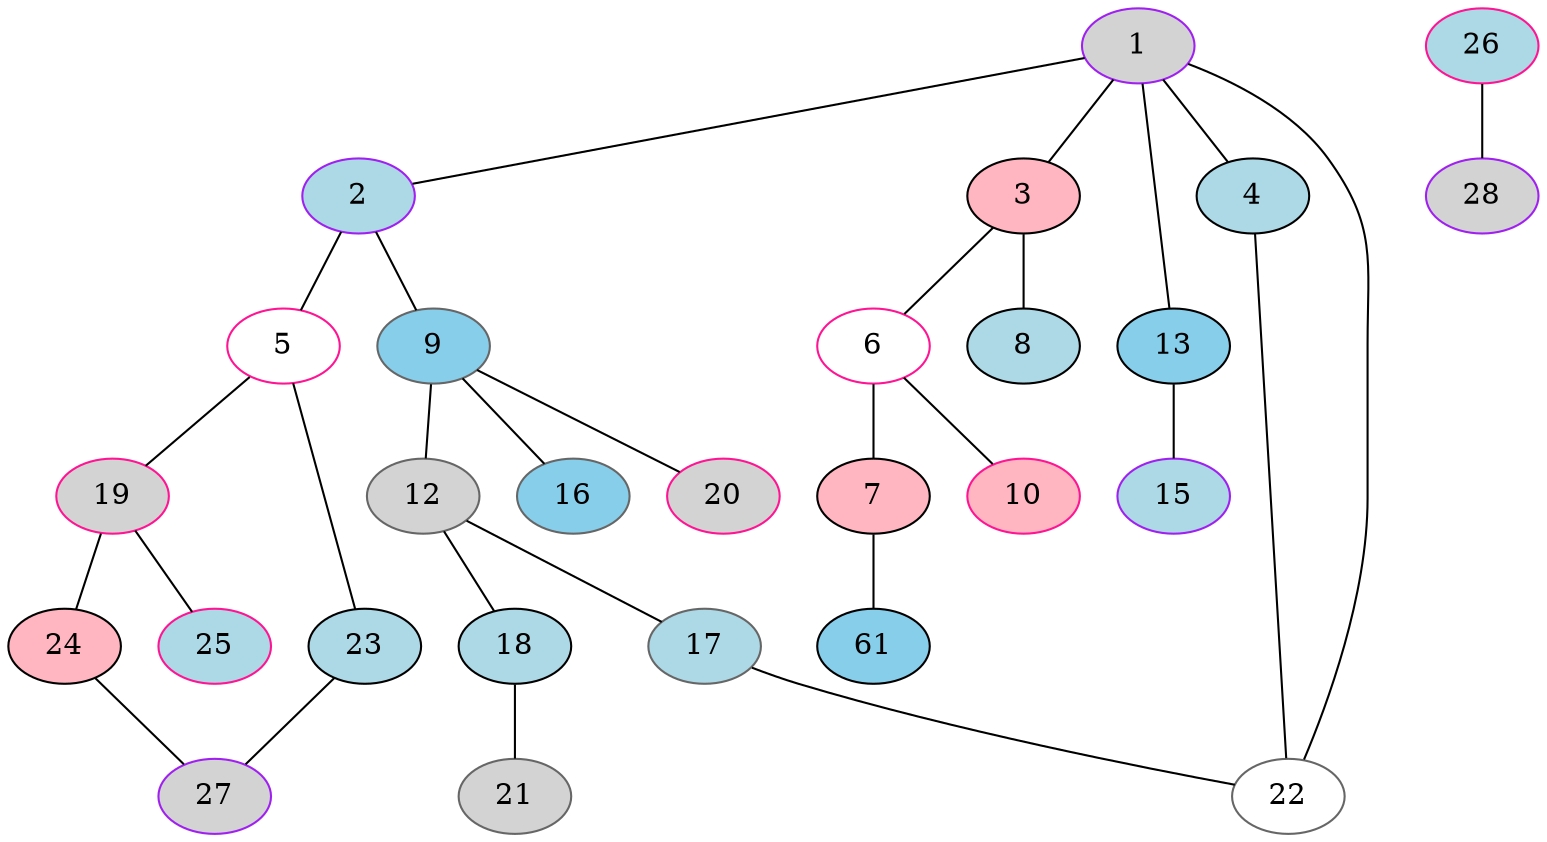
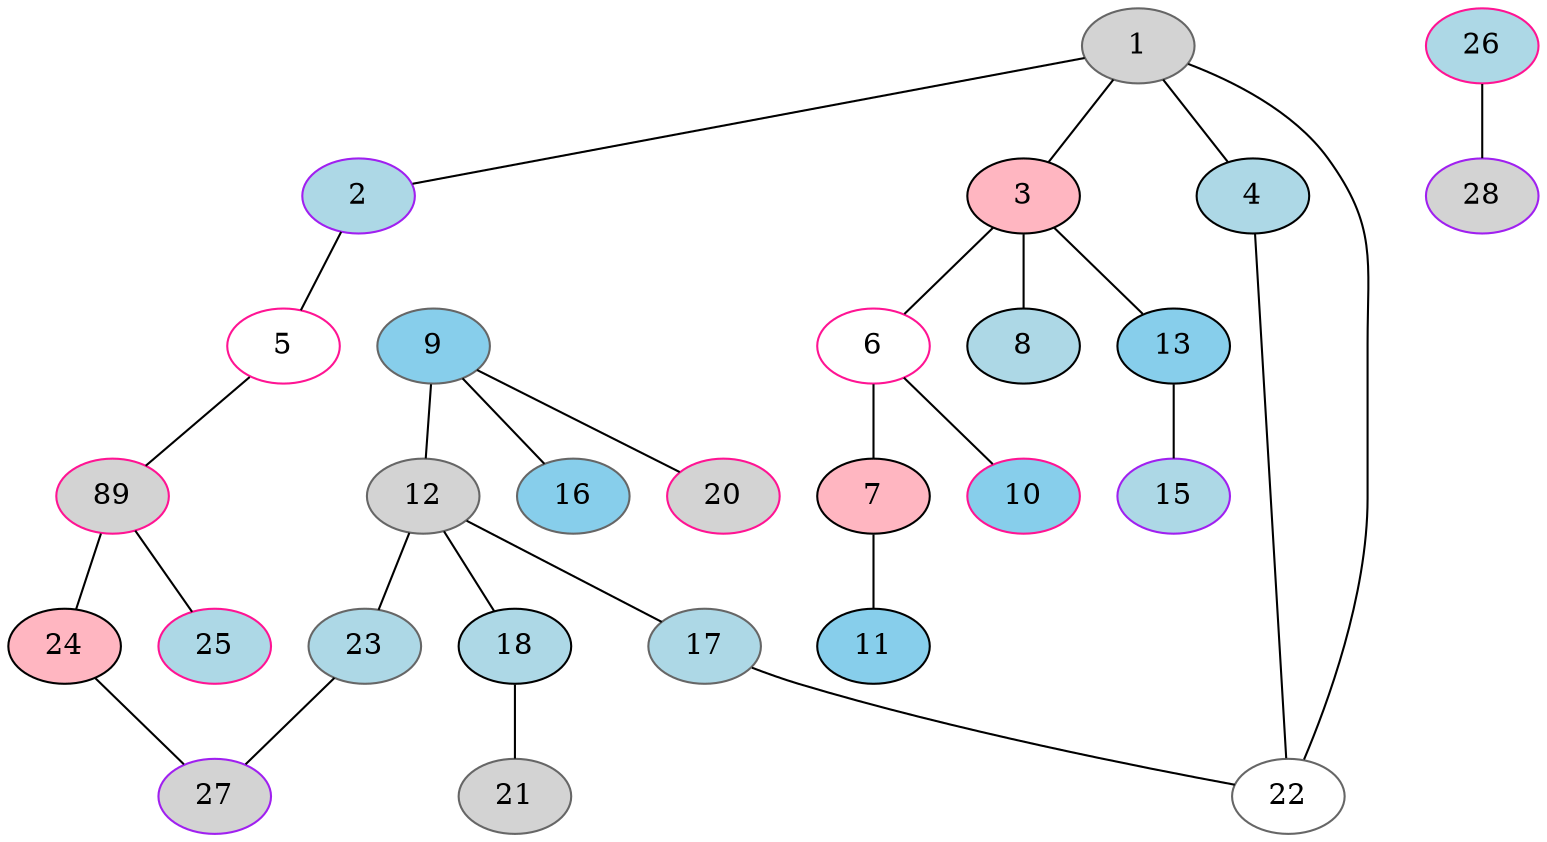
node "1": color purple -> gray40
edge "1" -- "13": now "3" -- "13"
edge "2" -- "9": removed
node "19": label "19" -> "89"
edge "5" -- "23": now "12" -- "23"
node "10": fillcolor lightpink -> skyblue
node "23": color black -> gray40
node "61": label "61" -> "11"
